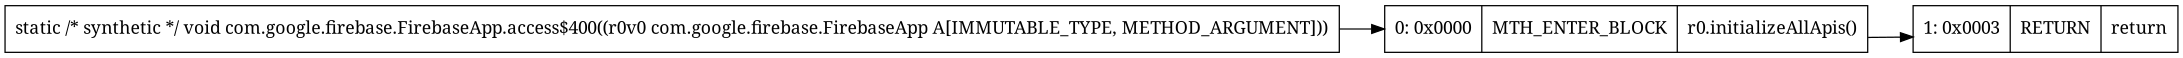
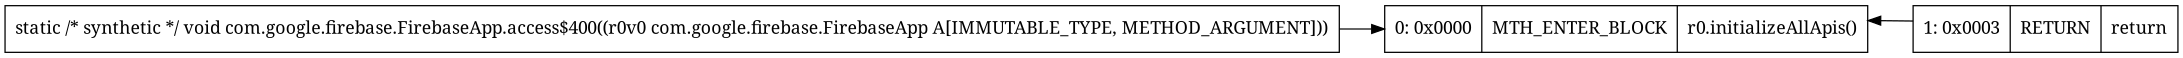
edge "0: 0x0000" -> "1: 0x0003": reversed
